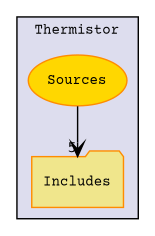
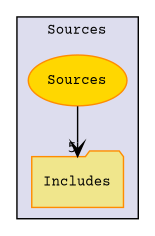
cluster "Thermistor": label "Thermistor" -> "Sources"
